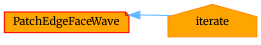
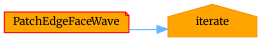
edge "iterate" -> "PatchEdgeFaceWave": reversed
